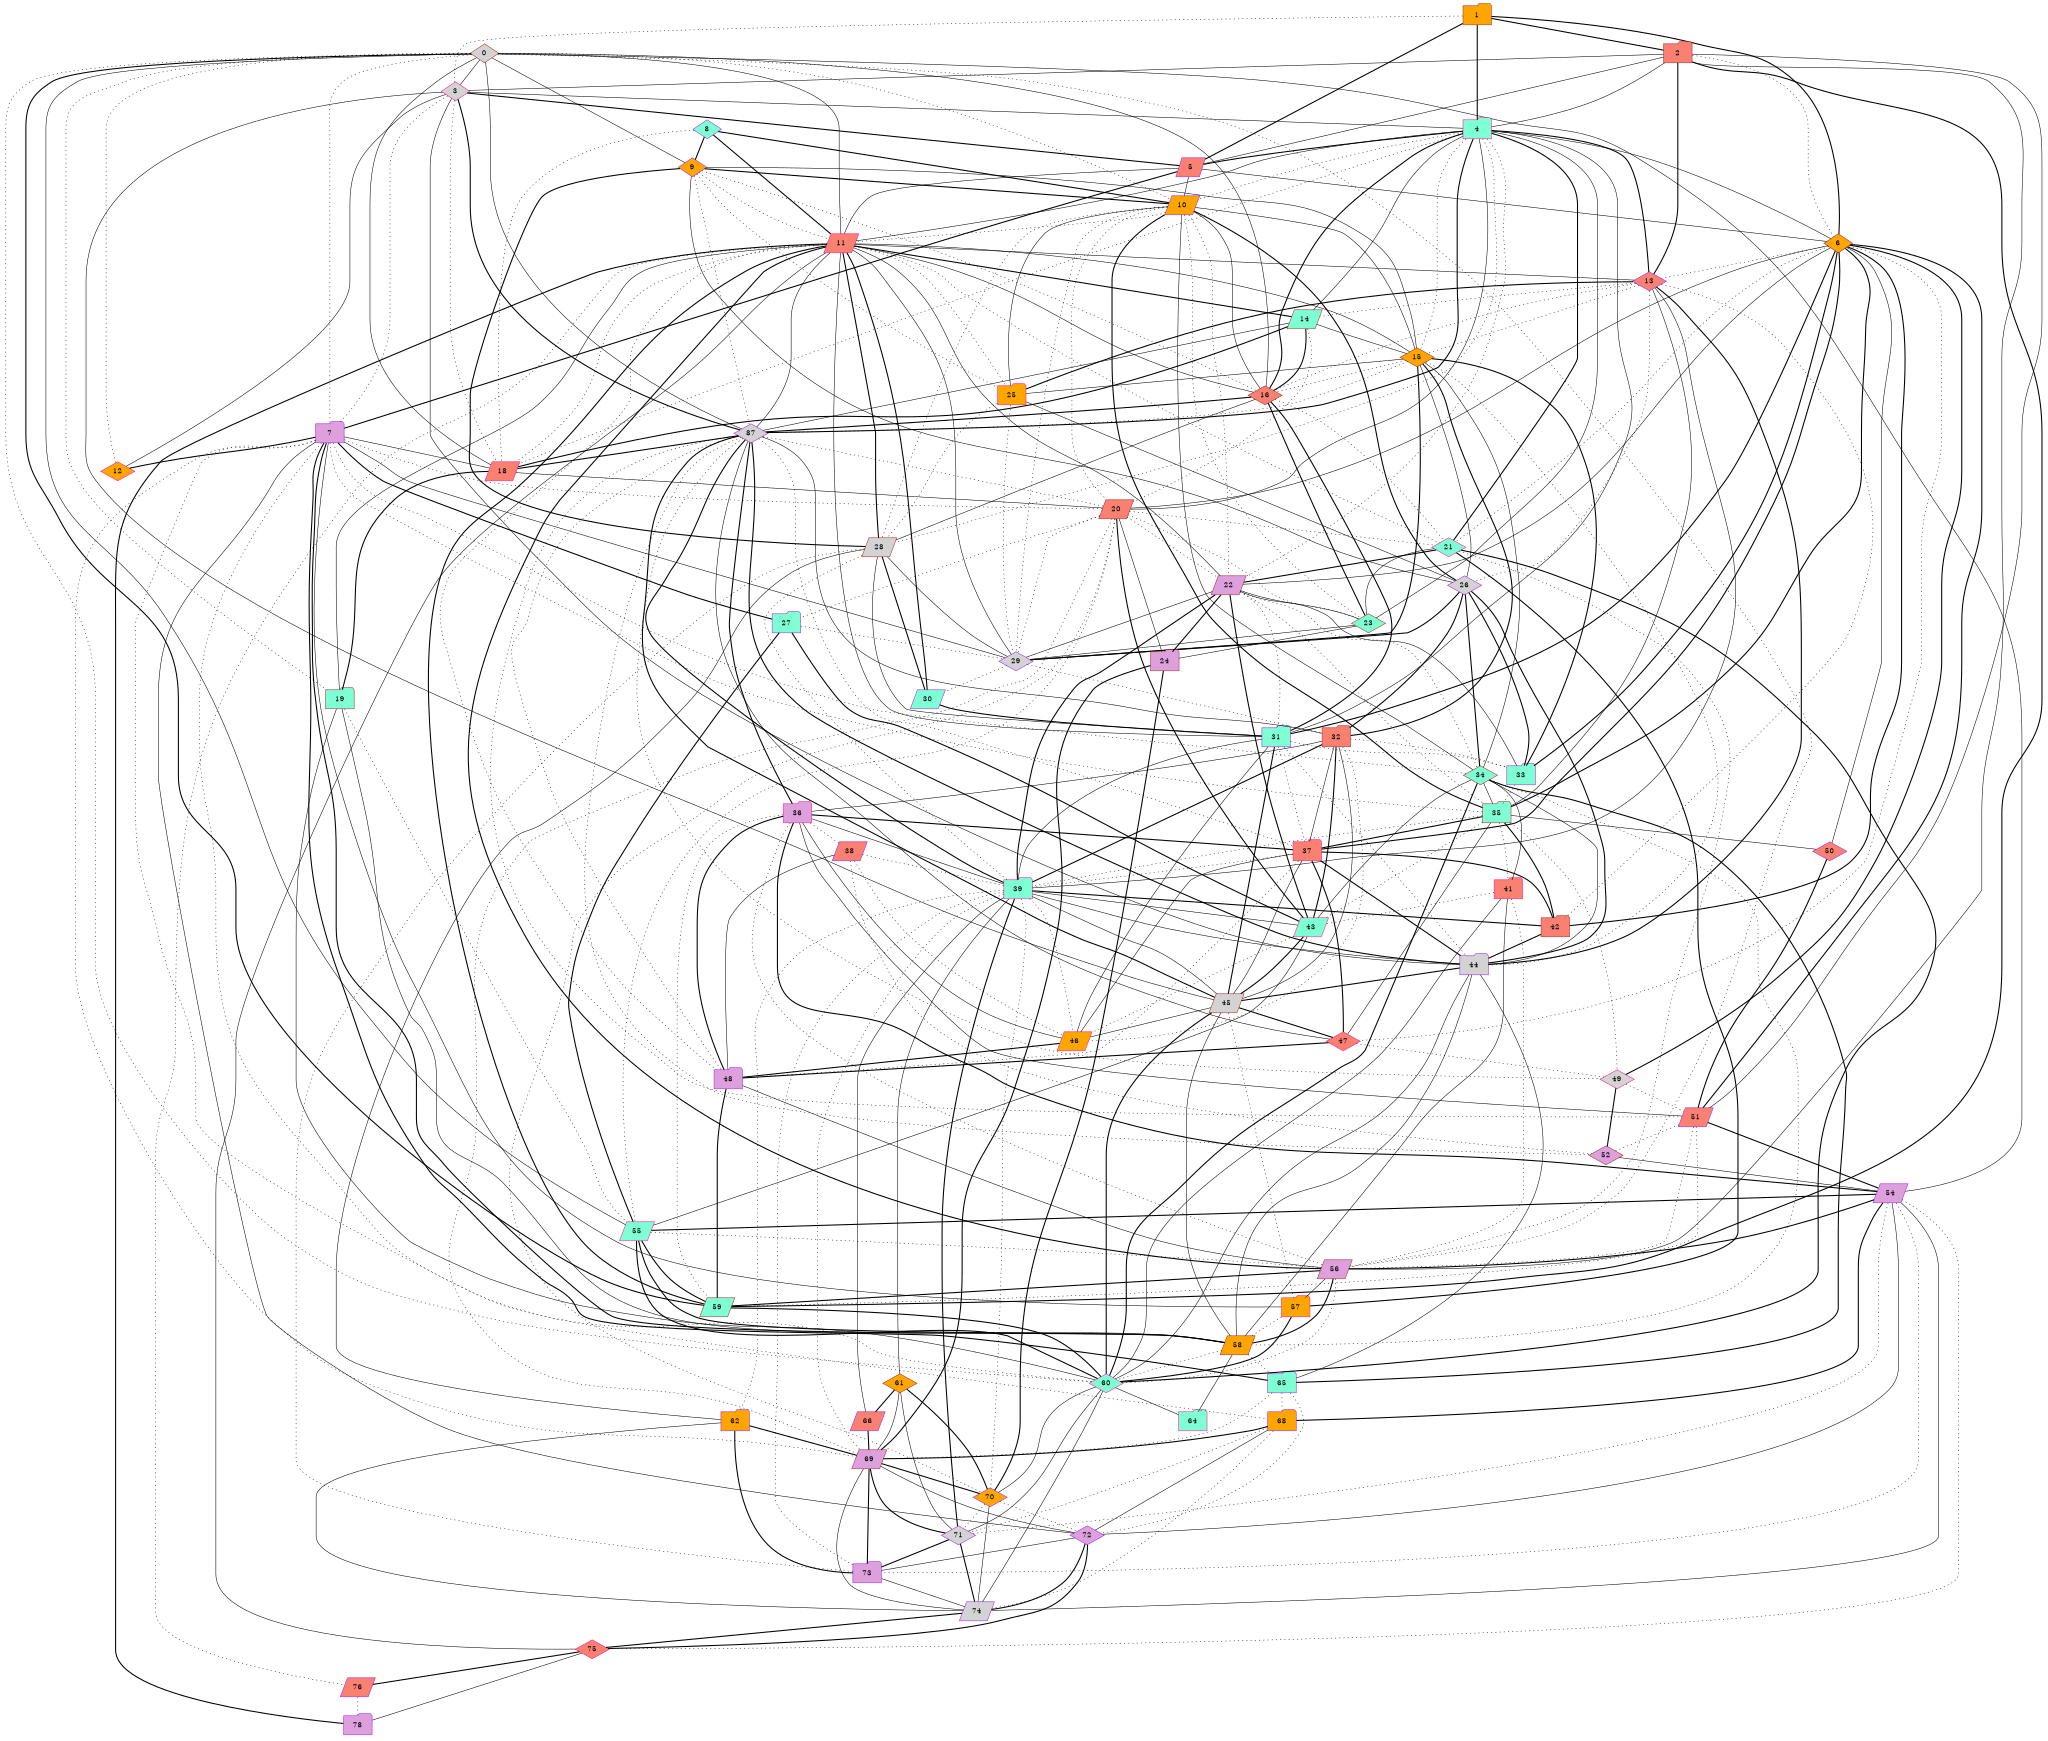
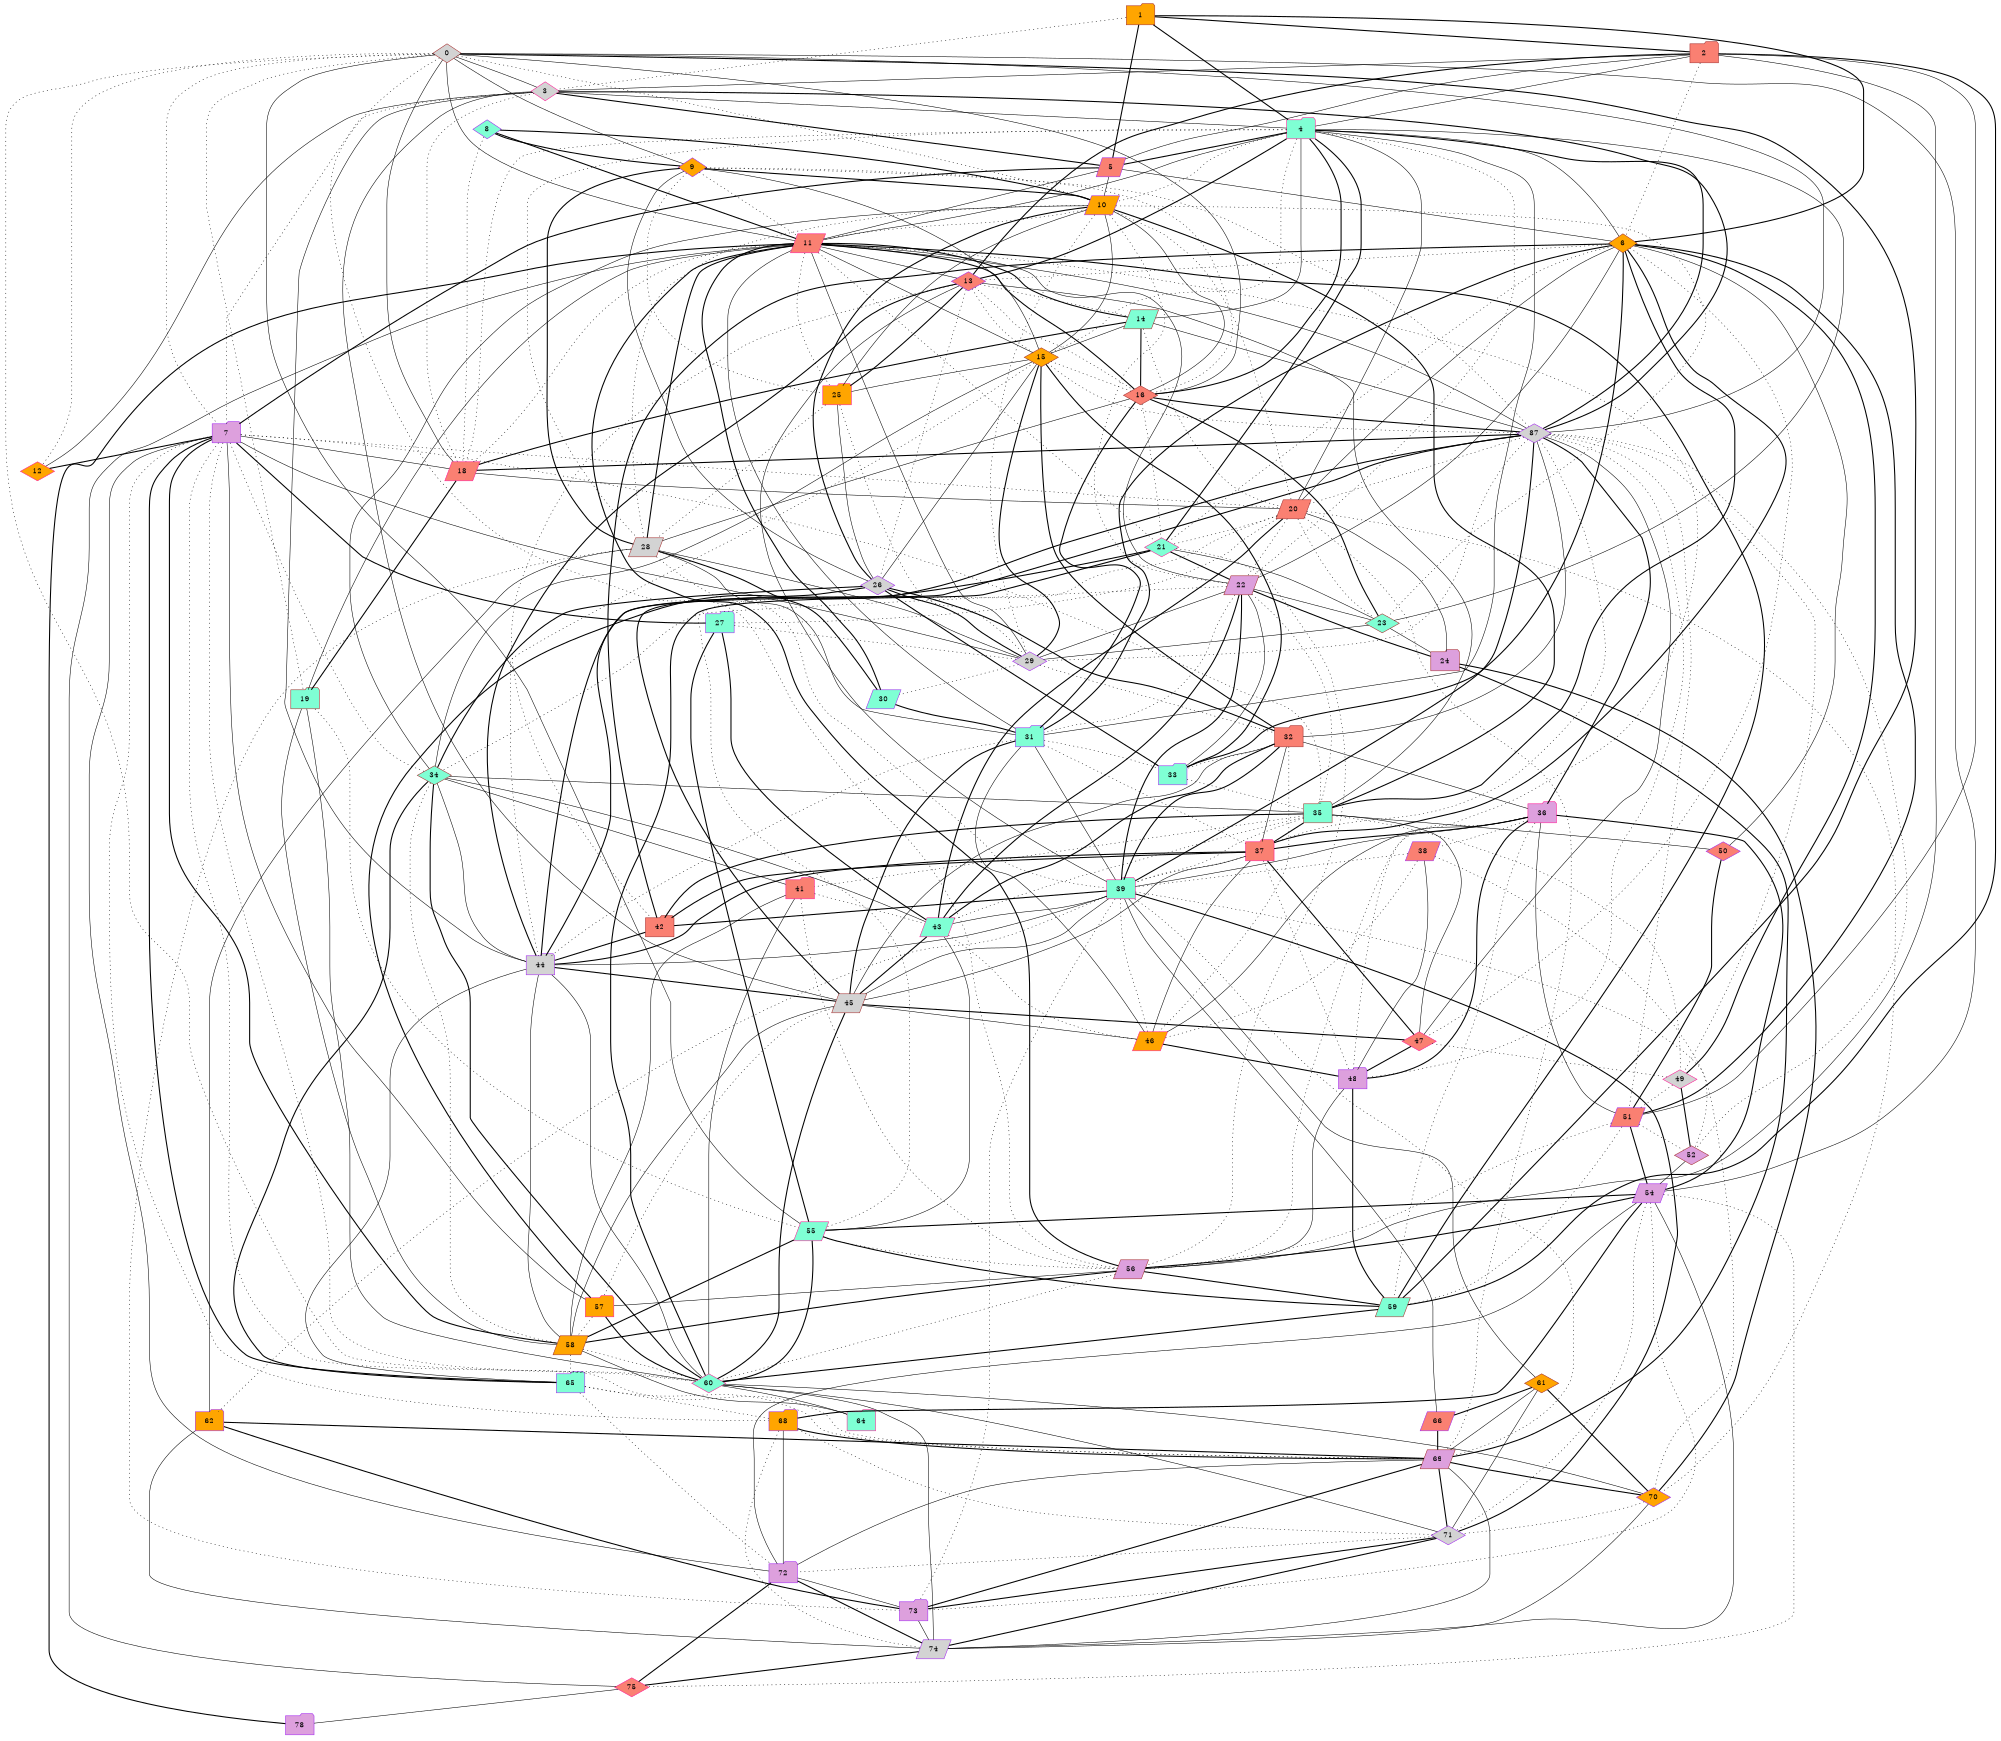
edge "11" -- "16": style solid -> bold
edge "20" -- "29": now "87" -- "29"
edge "70" -- "72": now "71" -- "72"
node "72": shape diamond -> folder
node "76": removed
